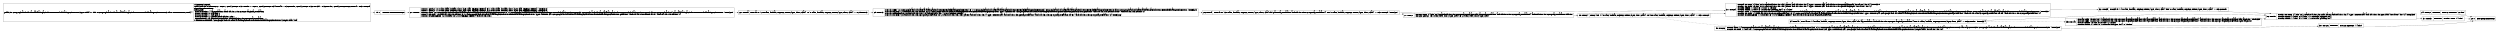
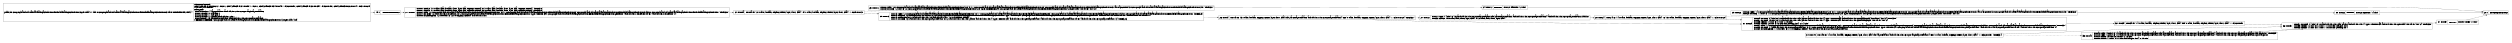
node "23: 0x000c": added
node "19: ?": text "MTH_IMMUTABLE_BLOCK" -> "MTH_ENTER_BLOCK"
